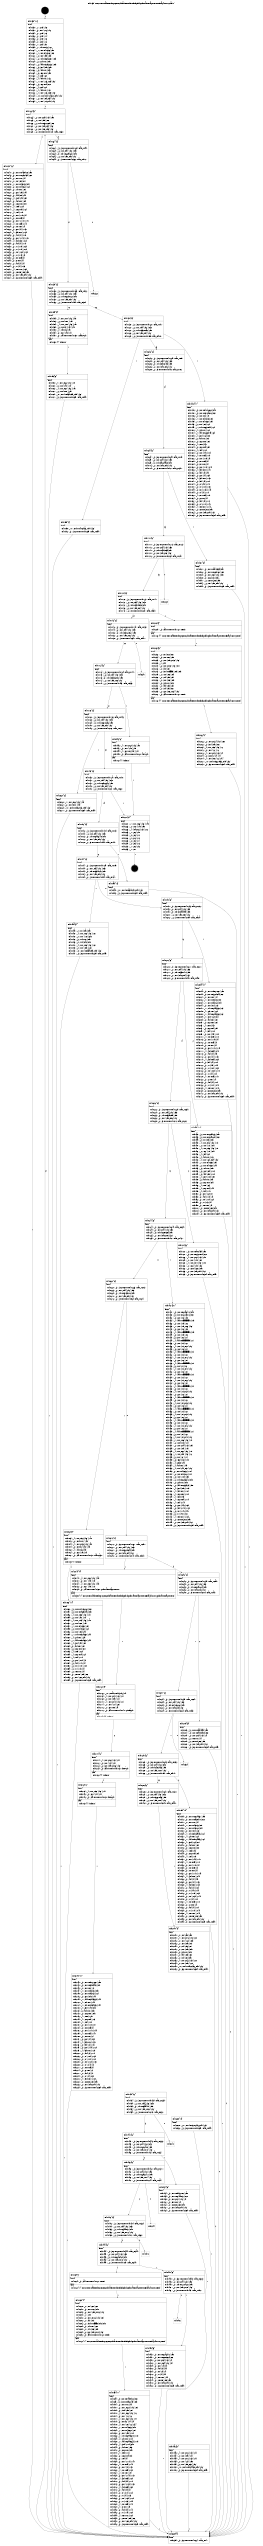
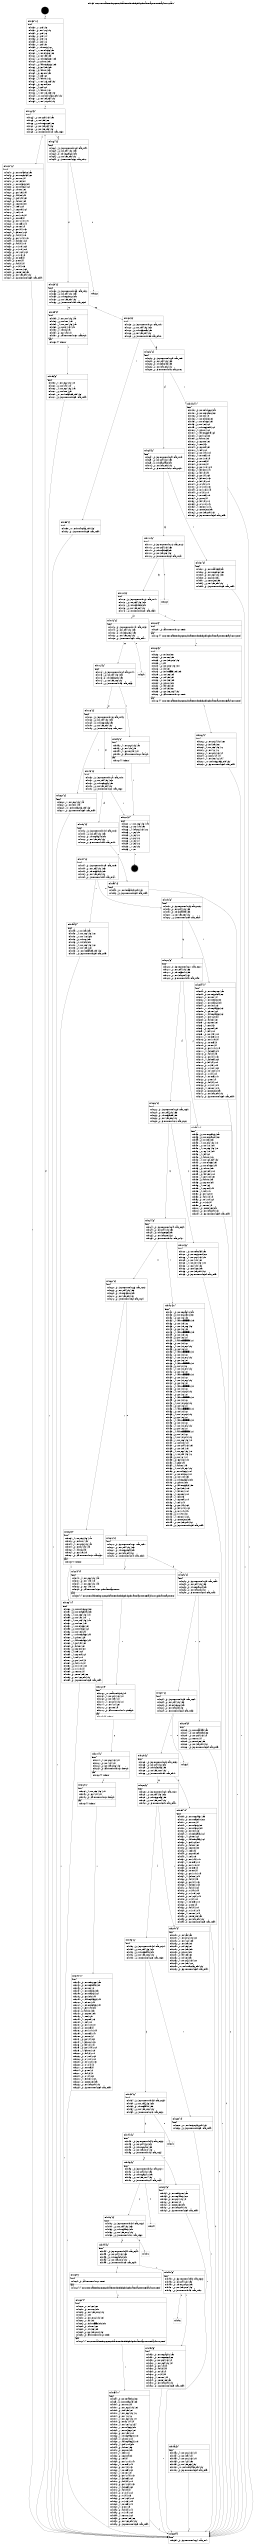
edge "0x4016bc [28]" -> "0x401ddc [147]": now "0x4016d8 [28]" -> "0x401ddc [147]"
edge "0x4017b8 [28]" -> "0x4017d4 [28]": removed, label "18"
node "0x401908 [28]": added
